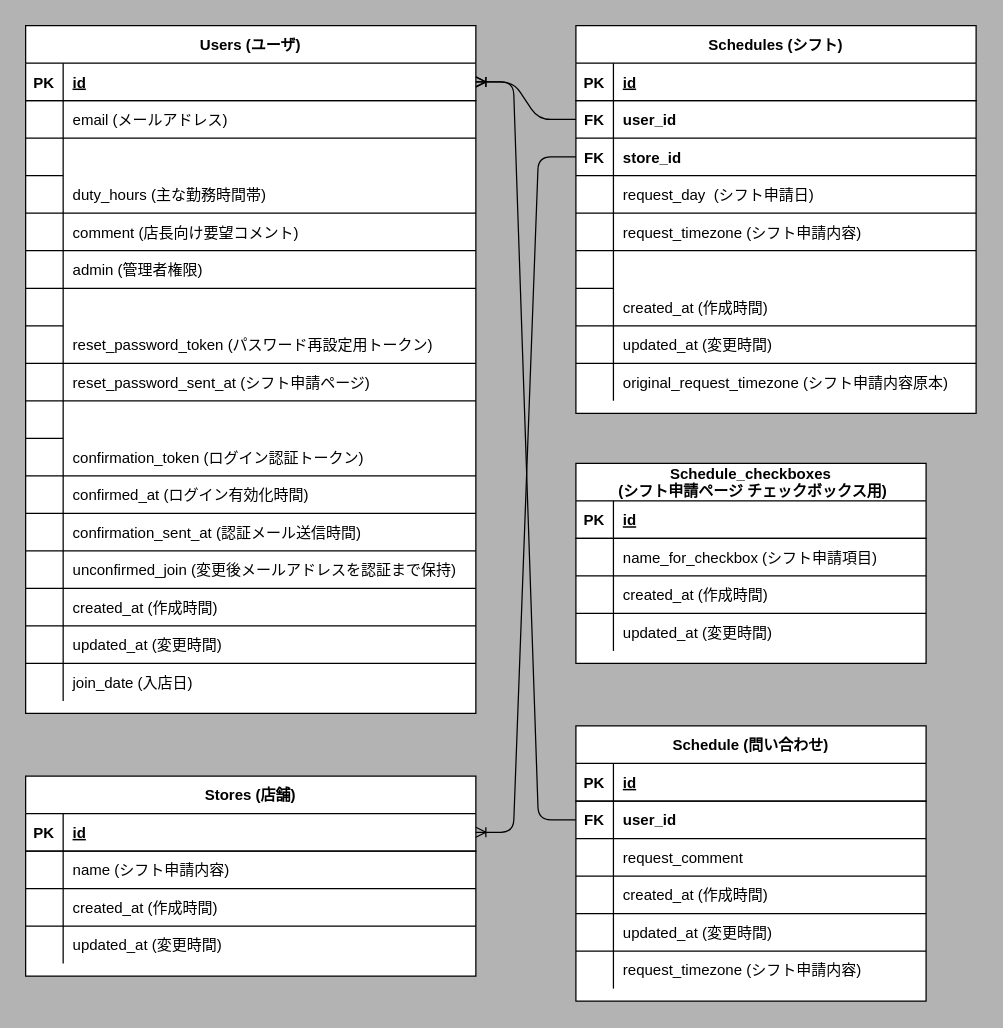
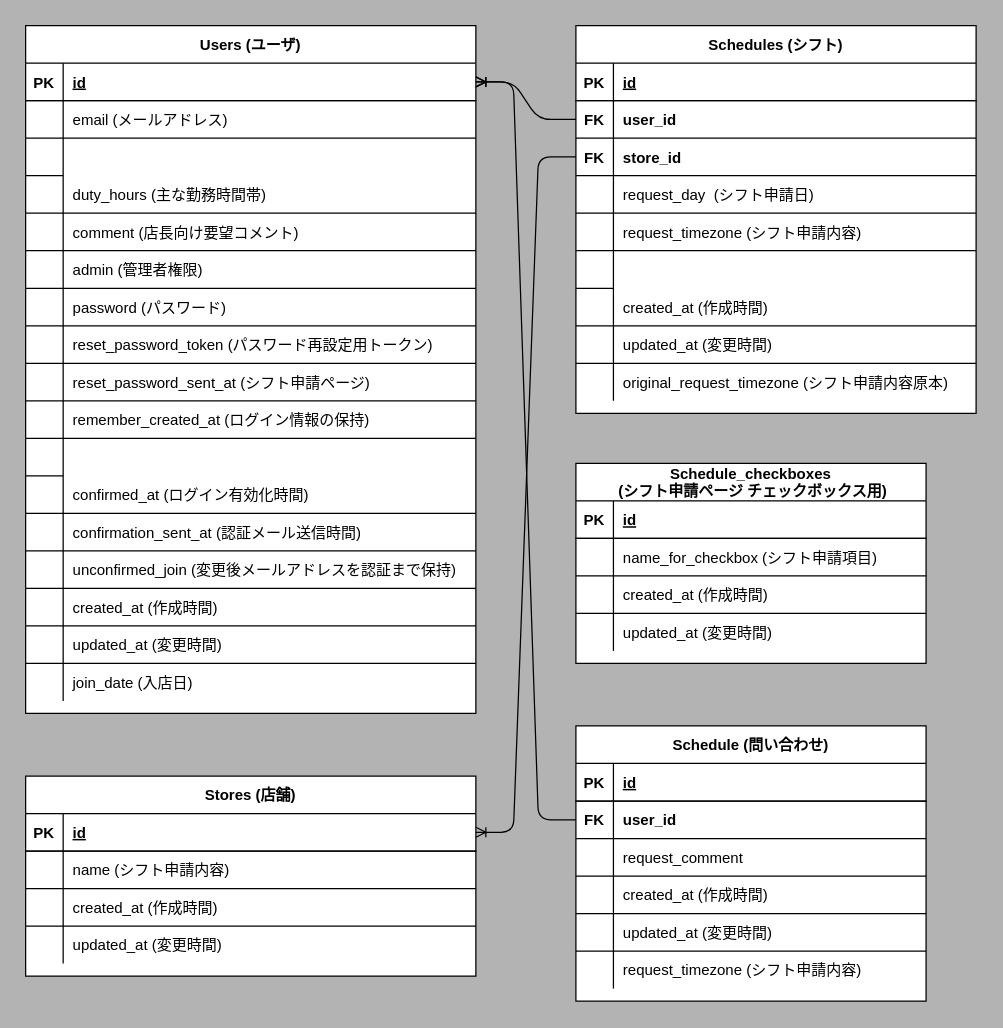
node "password (パスワード)": added
node "remember_created_at (ログイン情報の保持)": added
node "confirmation_token (ログイン認証トークン)": removed
